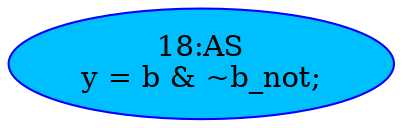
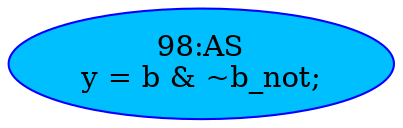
node "18:AS y = b & ~b_not;": label "18:AS y = b & ~b_not;" -> "98:AS y = b & ~b_not;"
